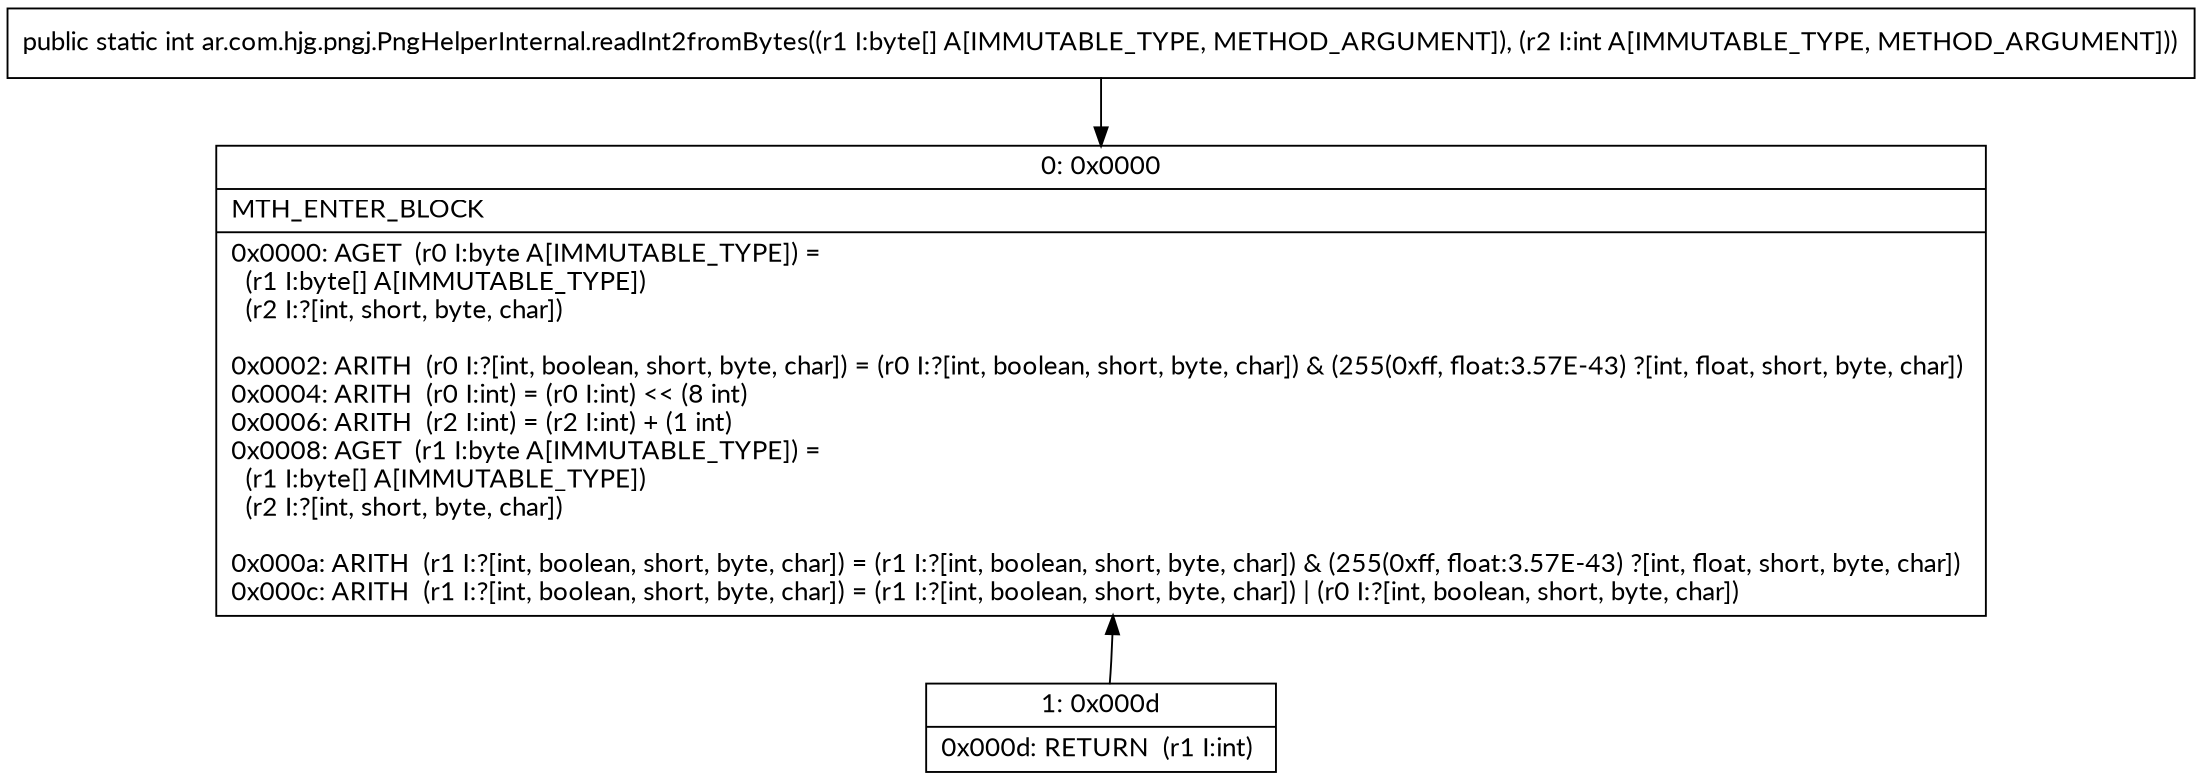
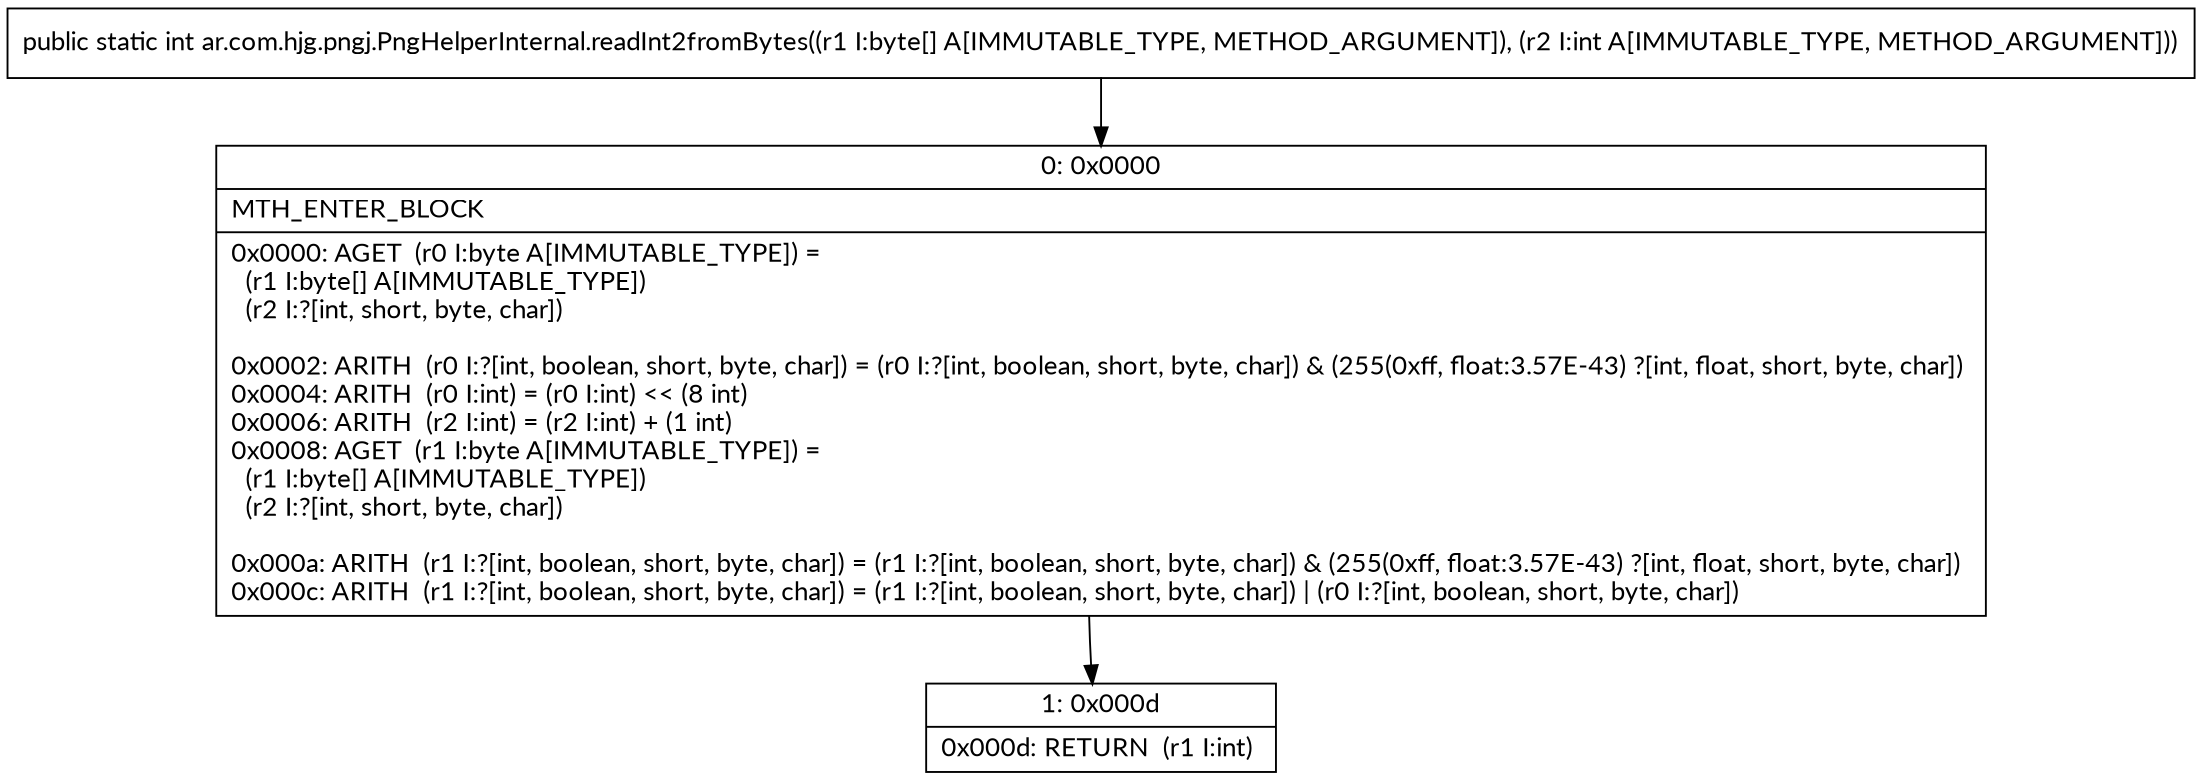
edge "1: 0x000d" -> "0: 0x0000": reversed
